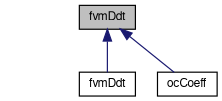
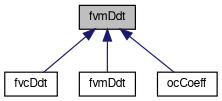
node "fvcDdt": added
